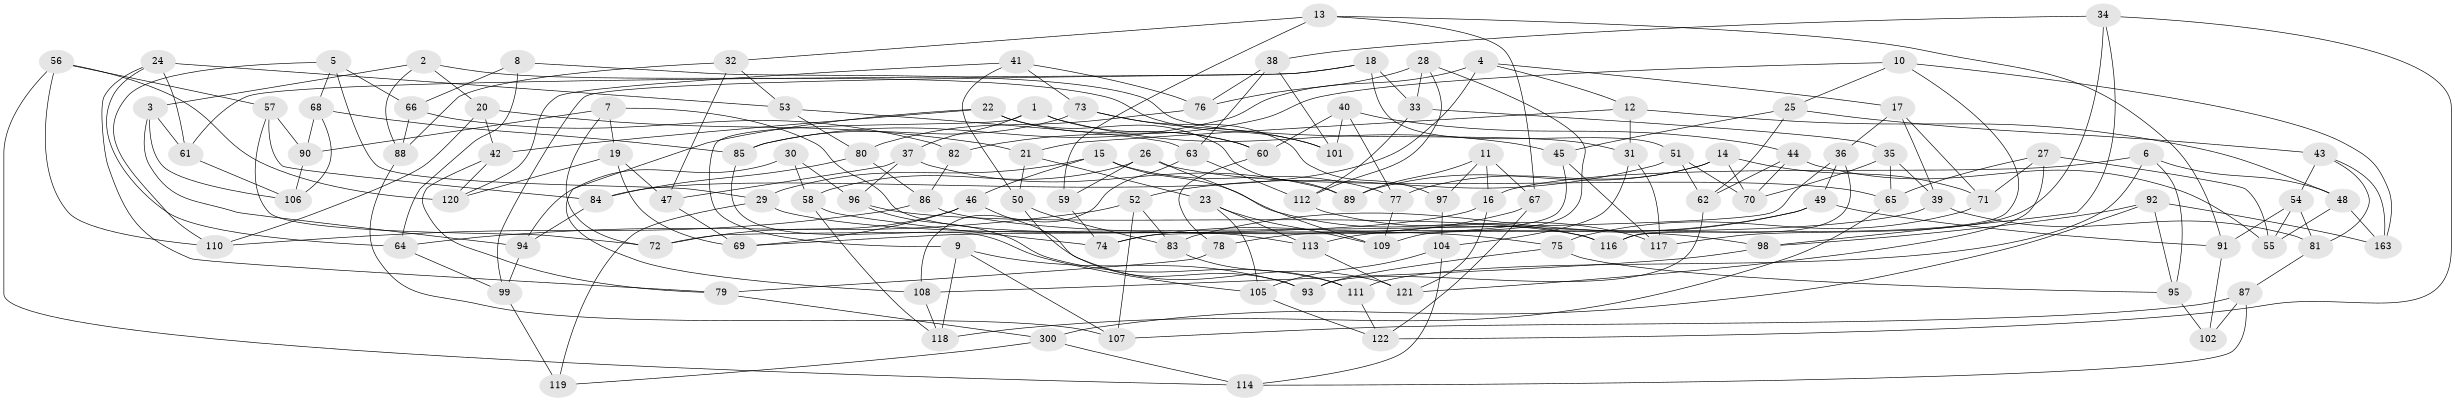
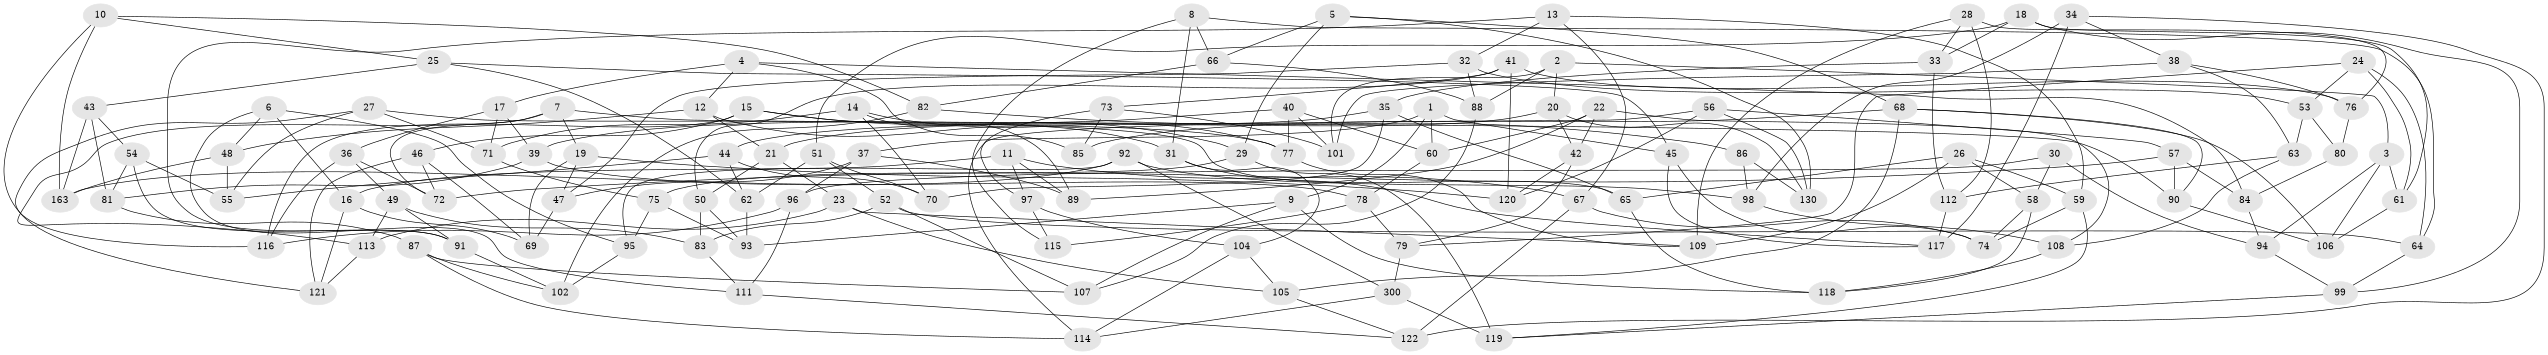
edge "82" -- "102": added
edge "80" -- "86": removed
edge "85" -- "105": now "68" -- "105"
node "110": label "110" -> "130"
node "115": added
edge "59" -- "119": added
